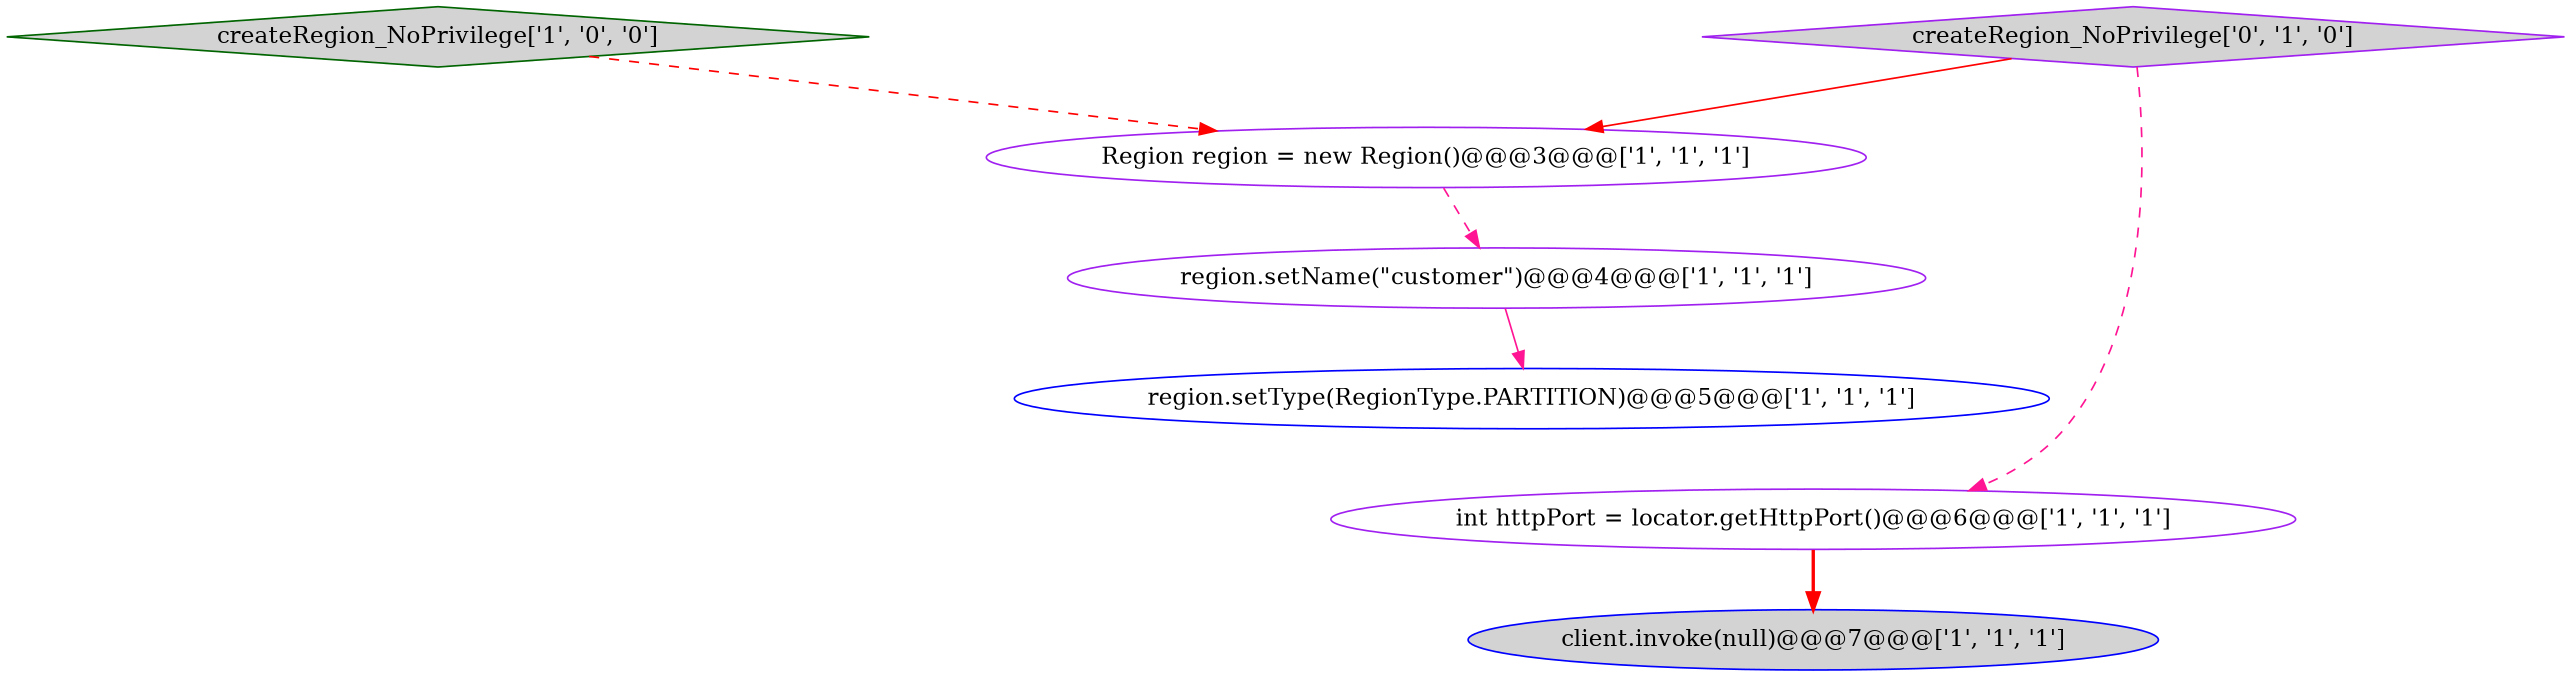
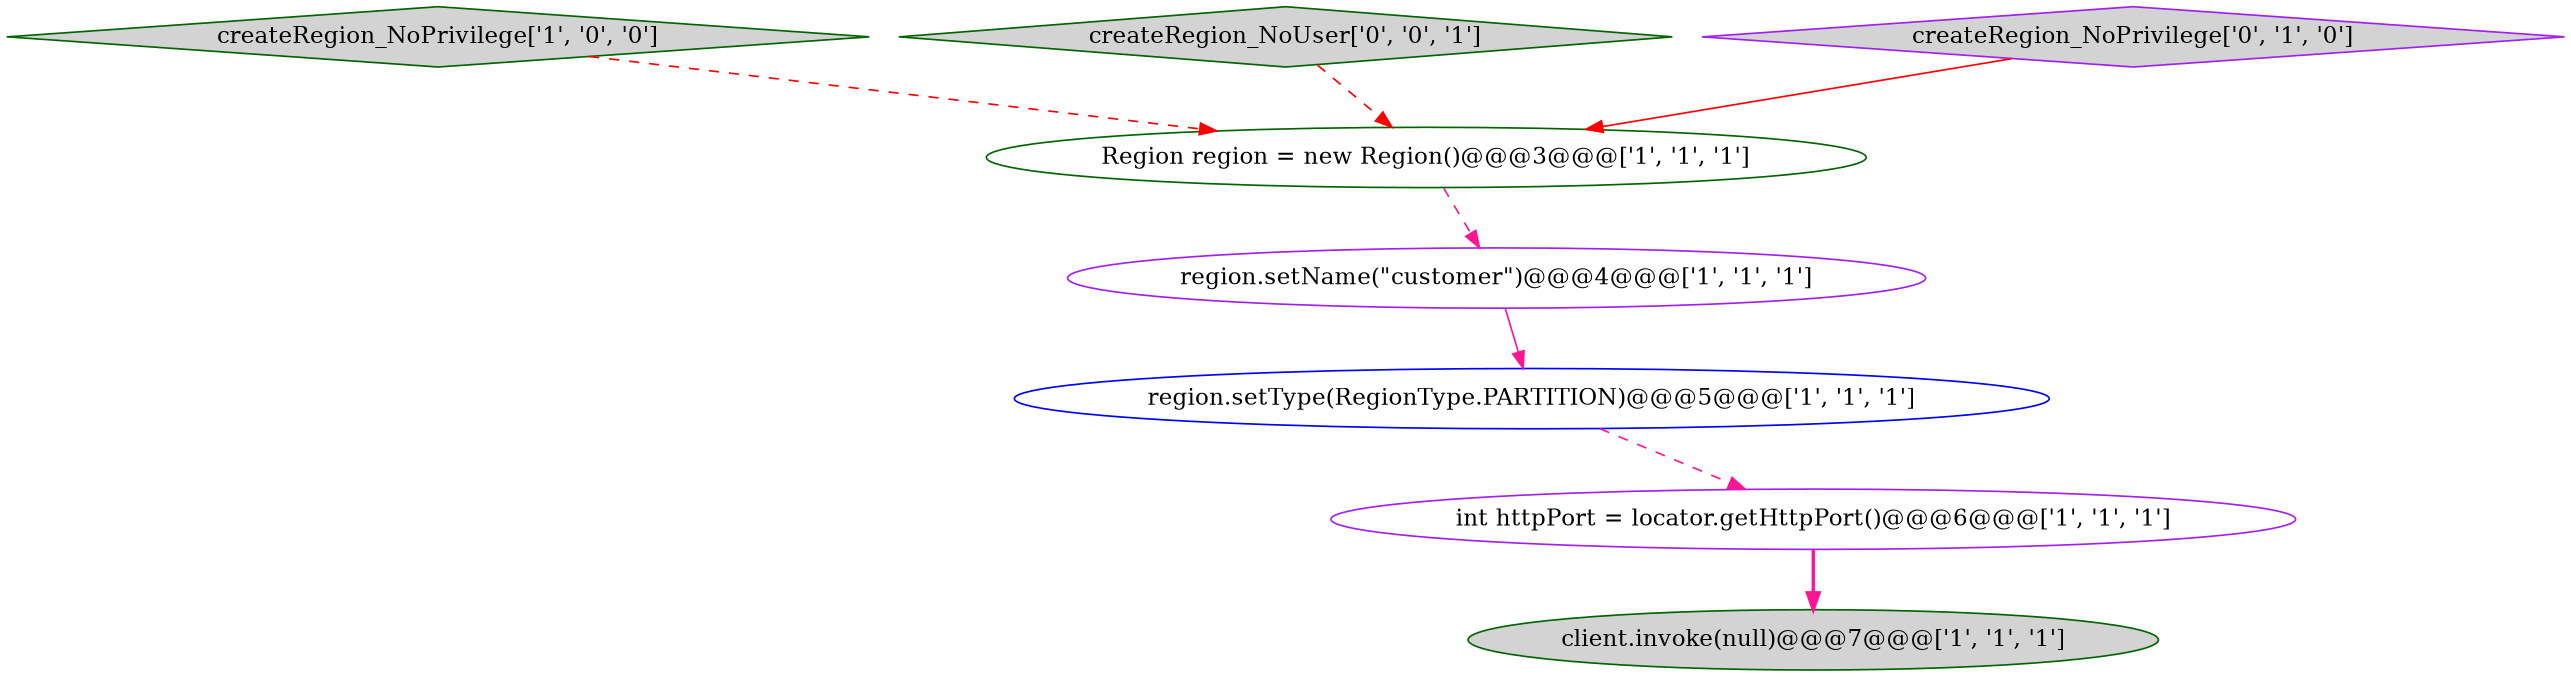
node "createRegion_NoUser['0', '0', '1']": added
node "Region region = new Region()@@@3@@@['1', '1', '1']": color purple -> darkgreen
edge "createRegion_NoPrivilege['0', '1', '0']" -> "int httpPort = locator.getHttpPort()@@@6@@@['1', '1', '1']": now "region.setType(RegionType.PARTITION)@@@5@@@['1', '1', '1']" -> "int httpPort = locator.getHttpPort()@@@6@@@['1', '1', '1']"
edge "int httpPort = locator.getHttpPort()@@@6@@@['1', '1', '1']" -> "client.invoke(null)@@@7@@@['1', '1', '1']": color red -> deeppink
node "client.invoke(null)@@@7@@@['1', '1', '1']": color blue -> darkgreen
